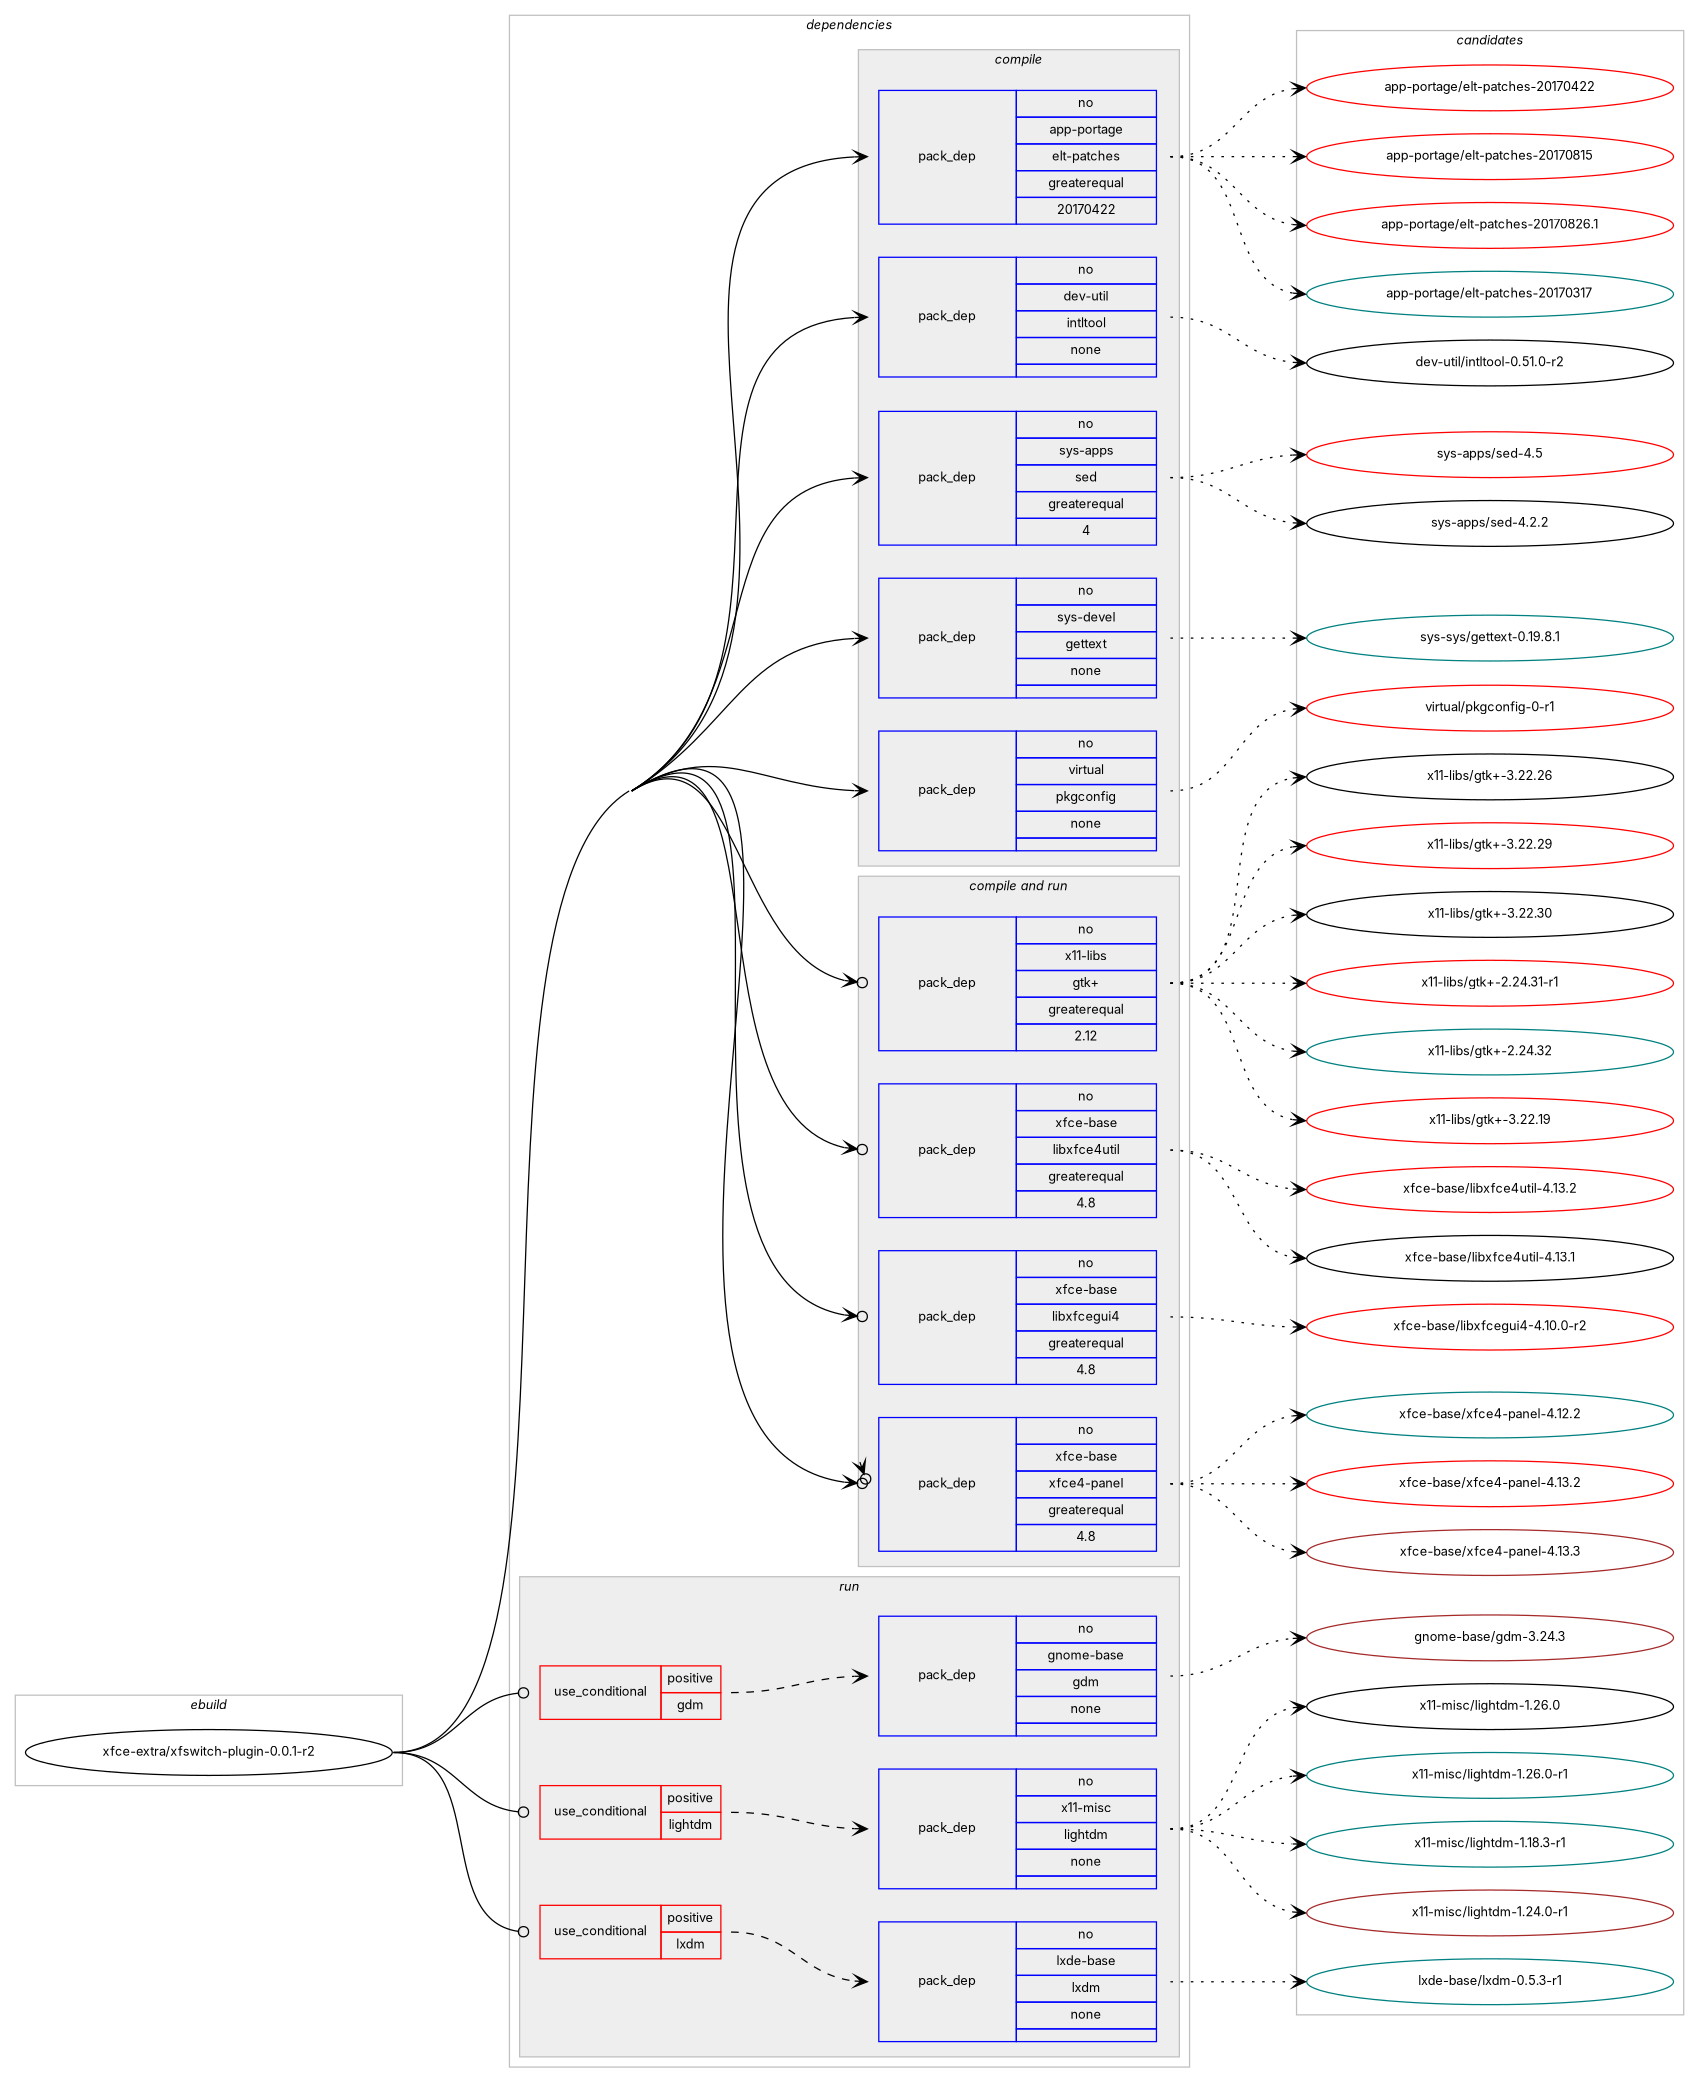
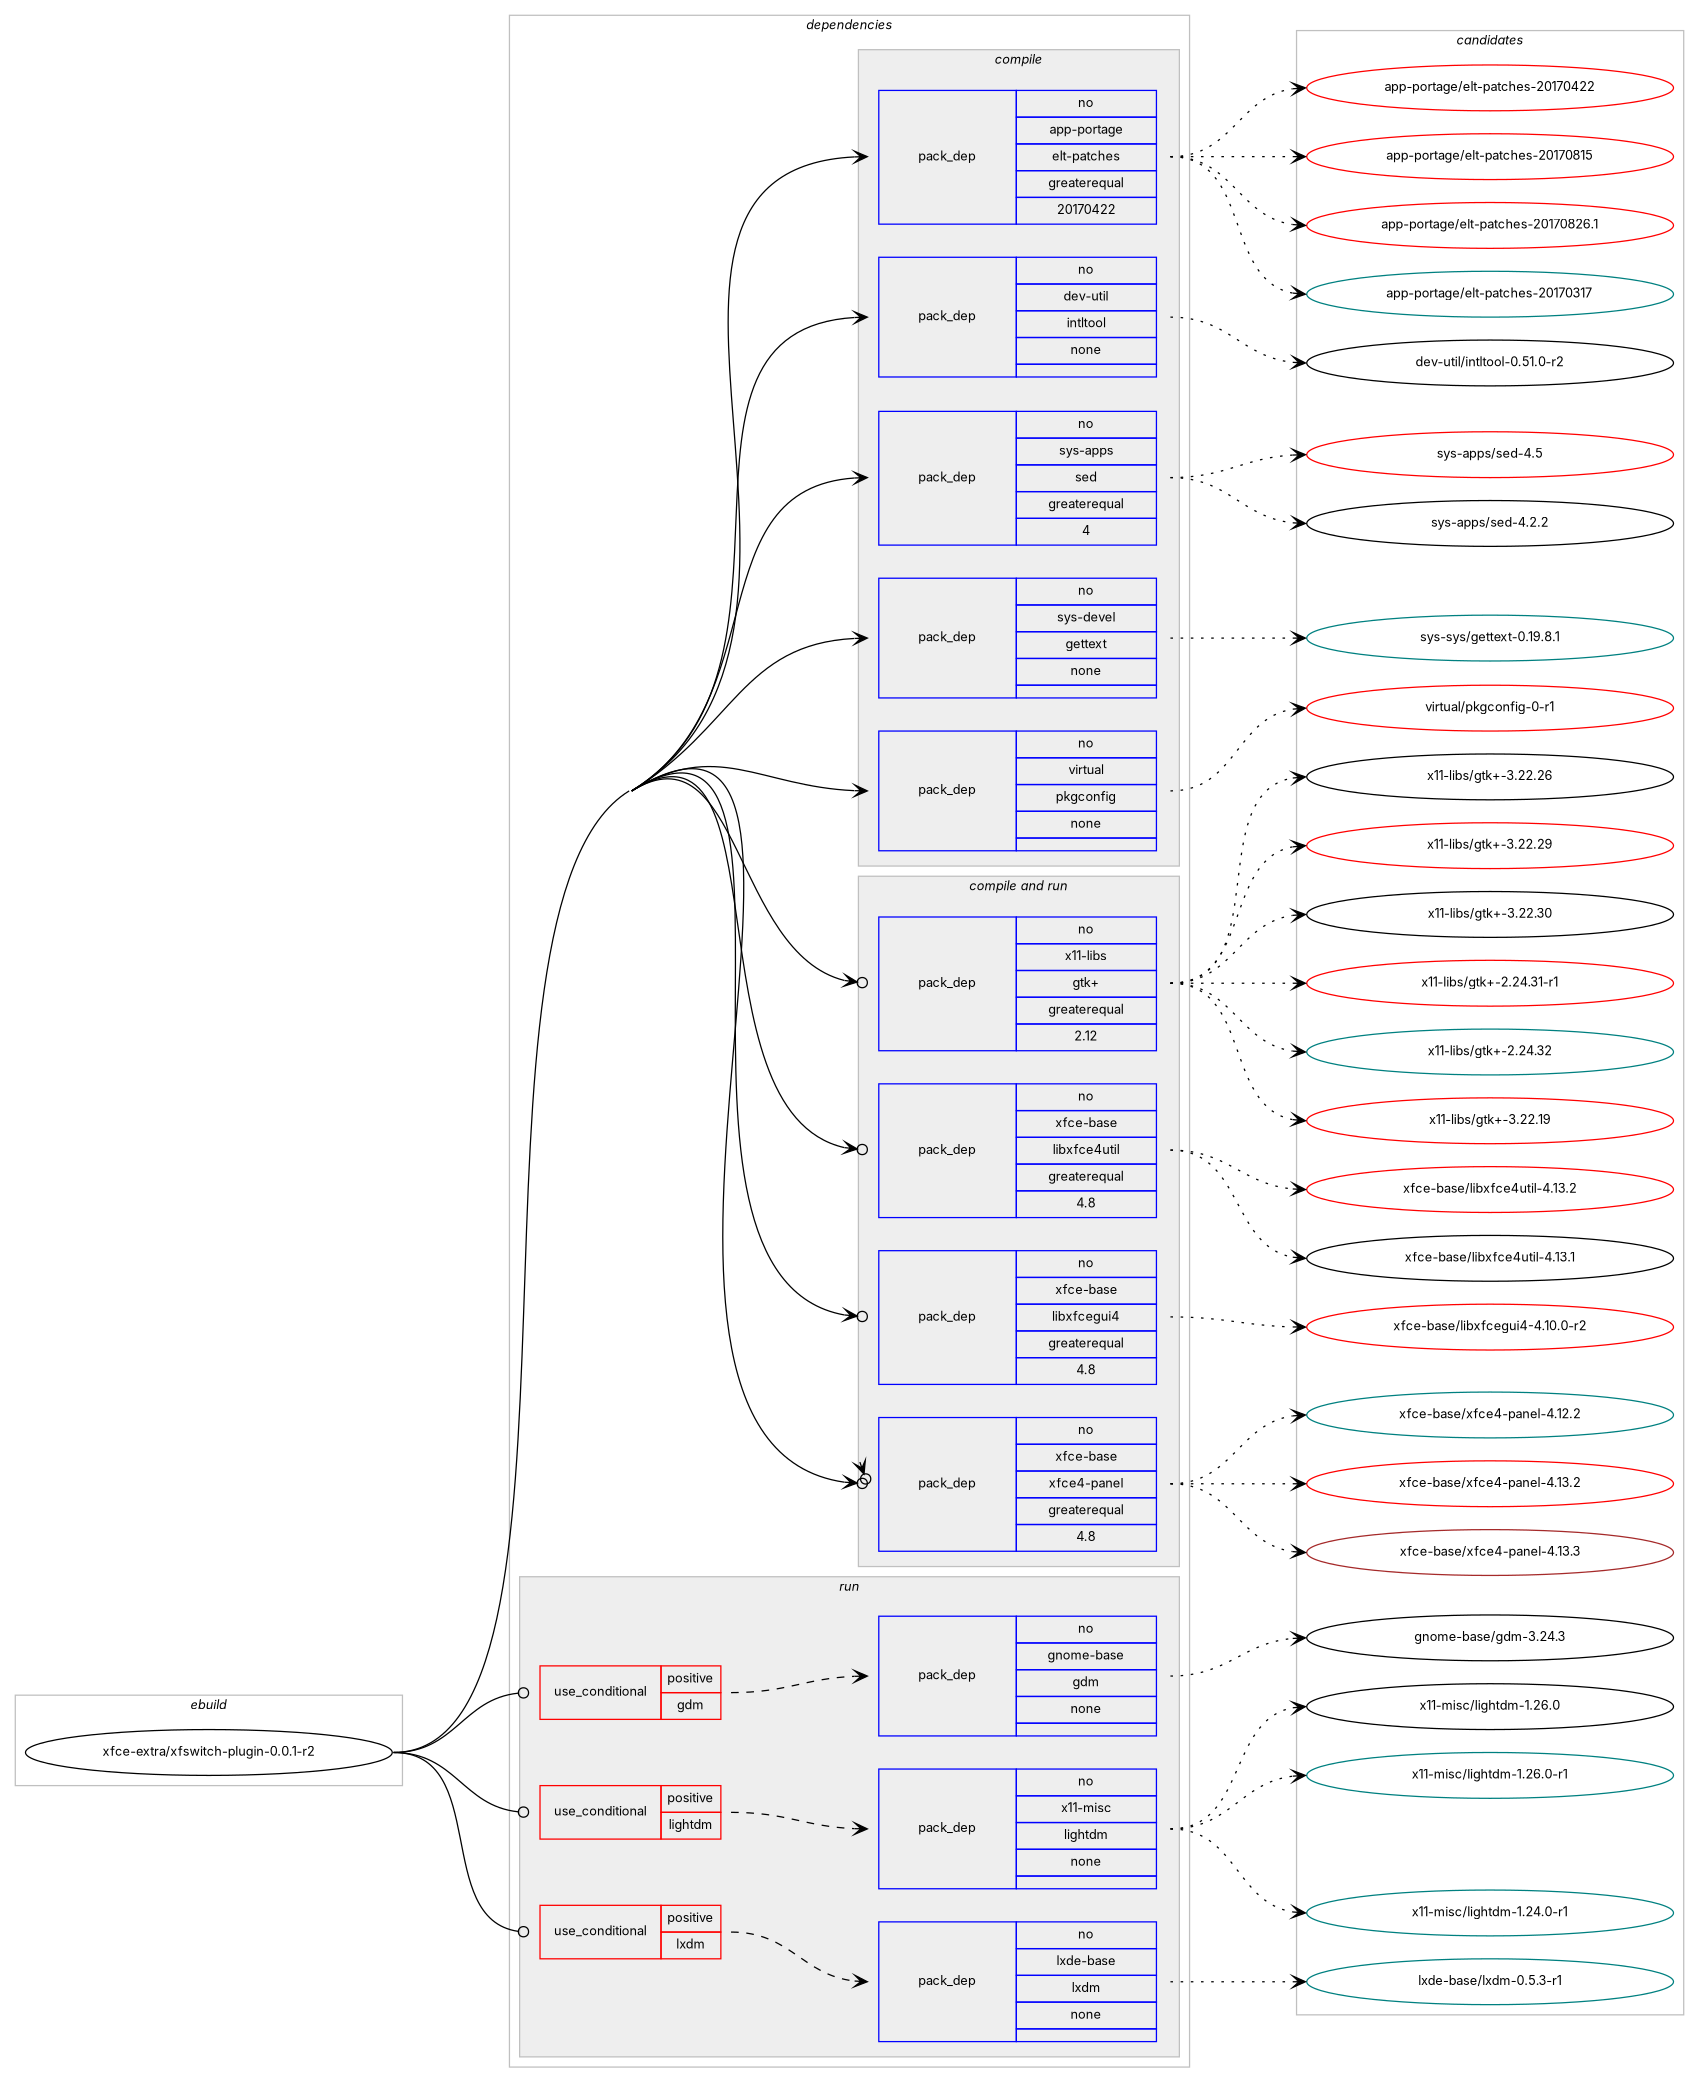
node "gnome-base/gdm-3.24.3": color brown -> black
node "x11-misc/lightdm-1.18.3-r1": removed
node "x11-misc/lightdm-1.24.0-r1": color brown -> teal
